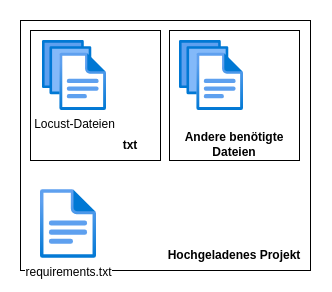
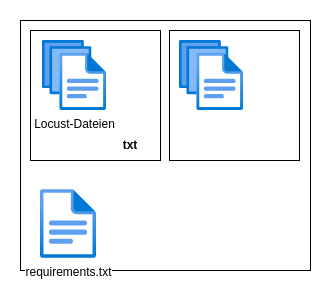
node "Andere benötigte Dateien": removed
node "Hochgeladenes Projekt": removed
